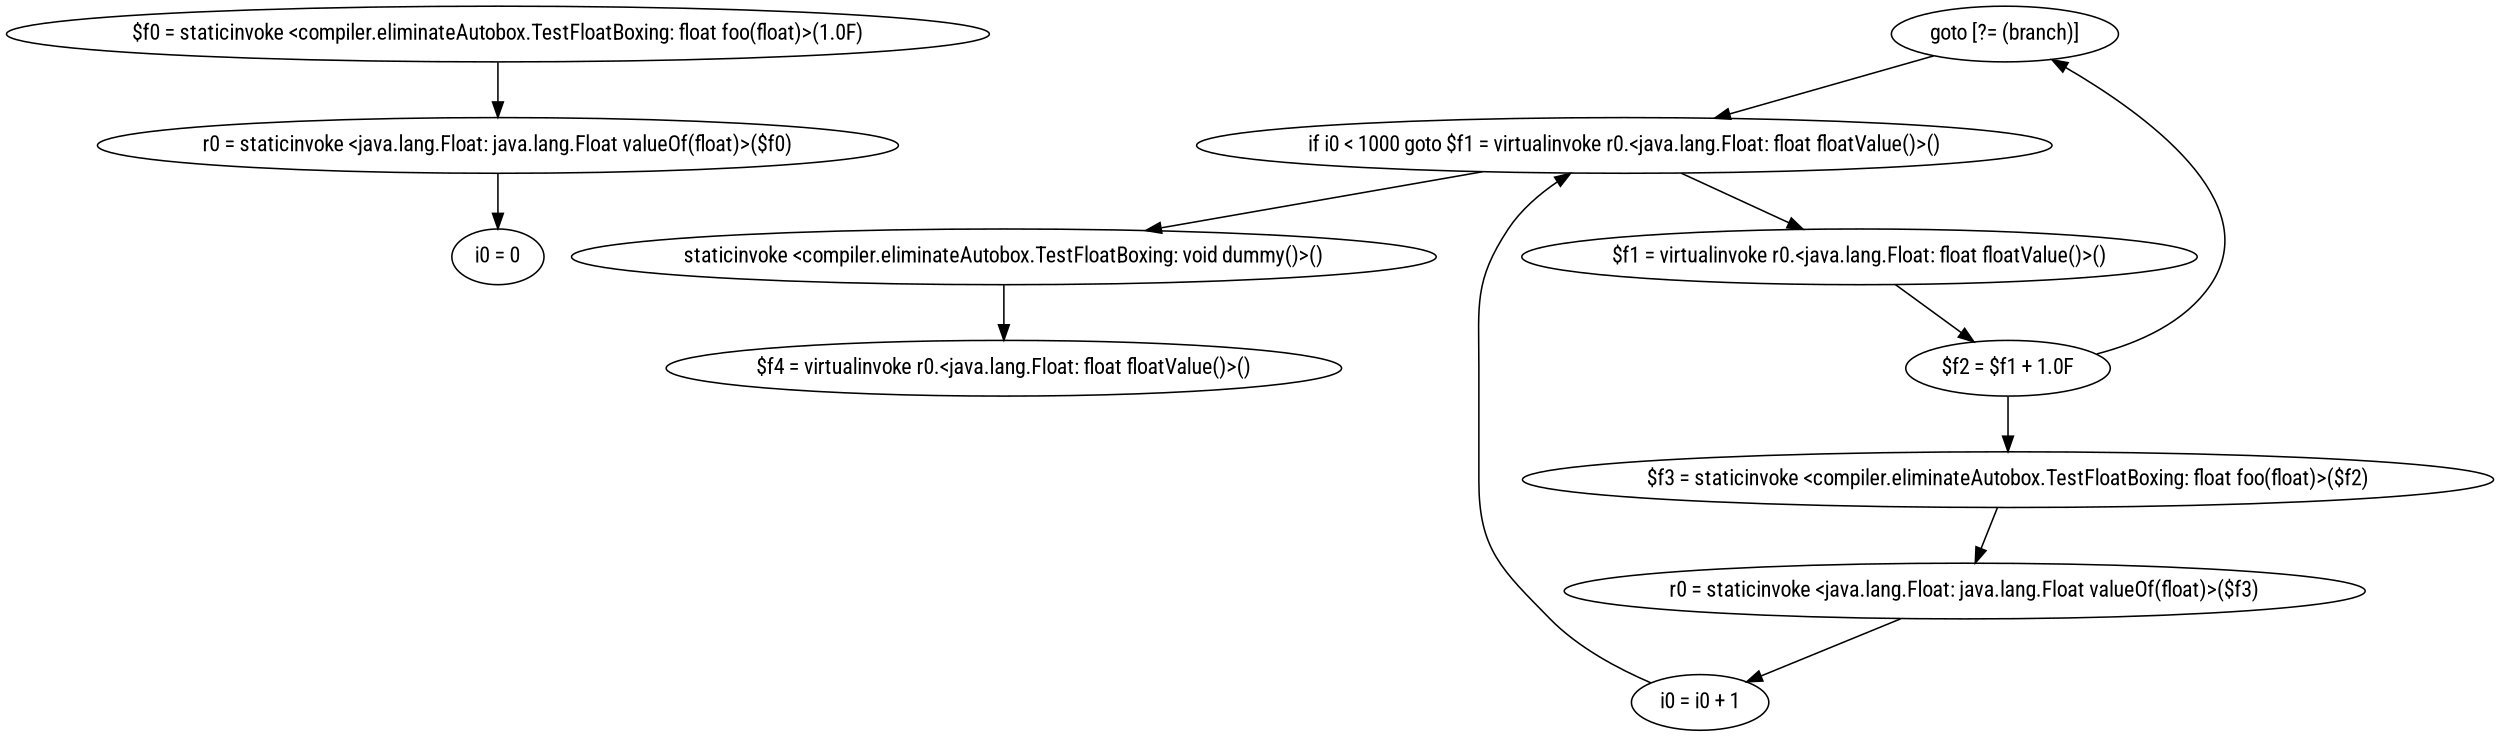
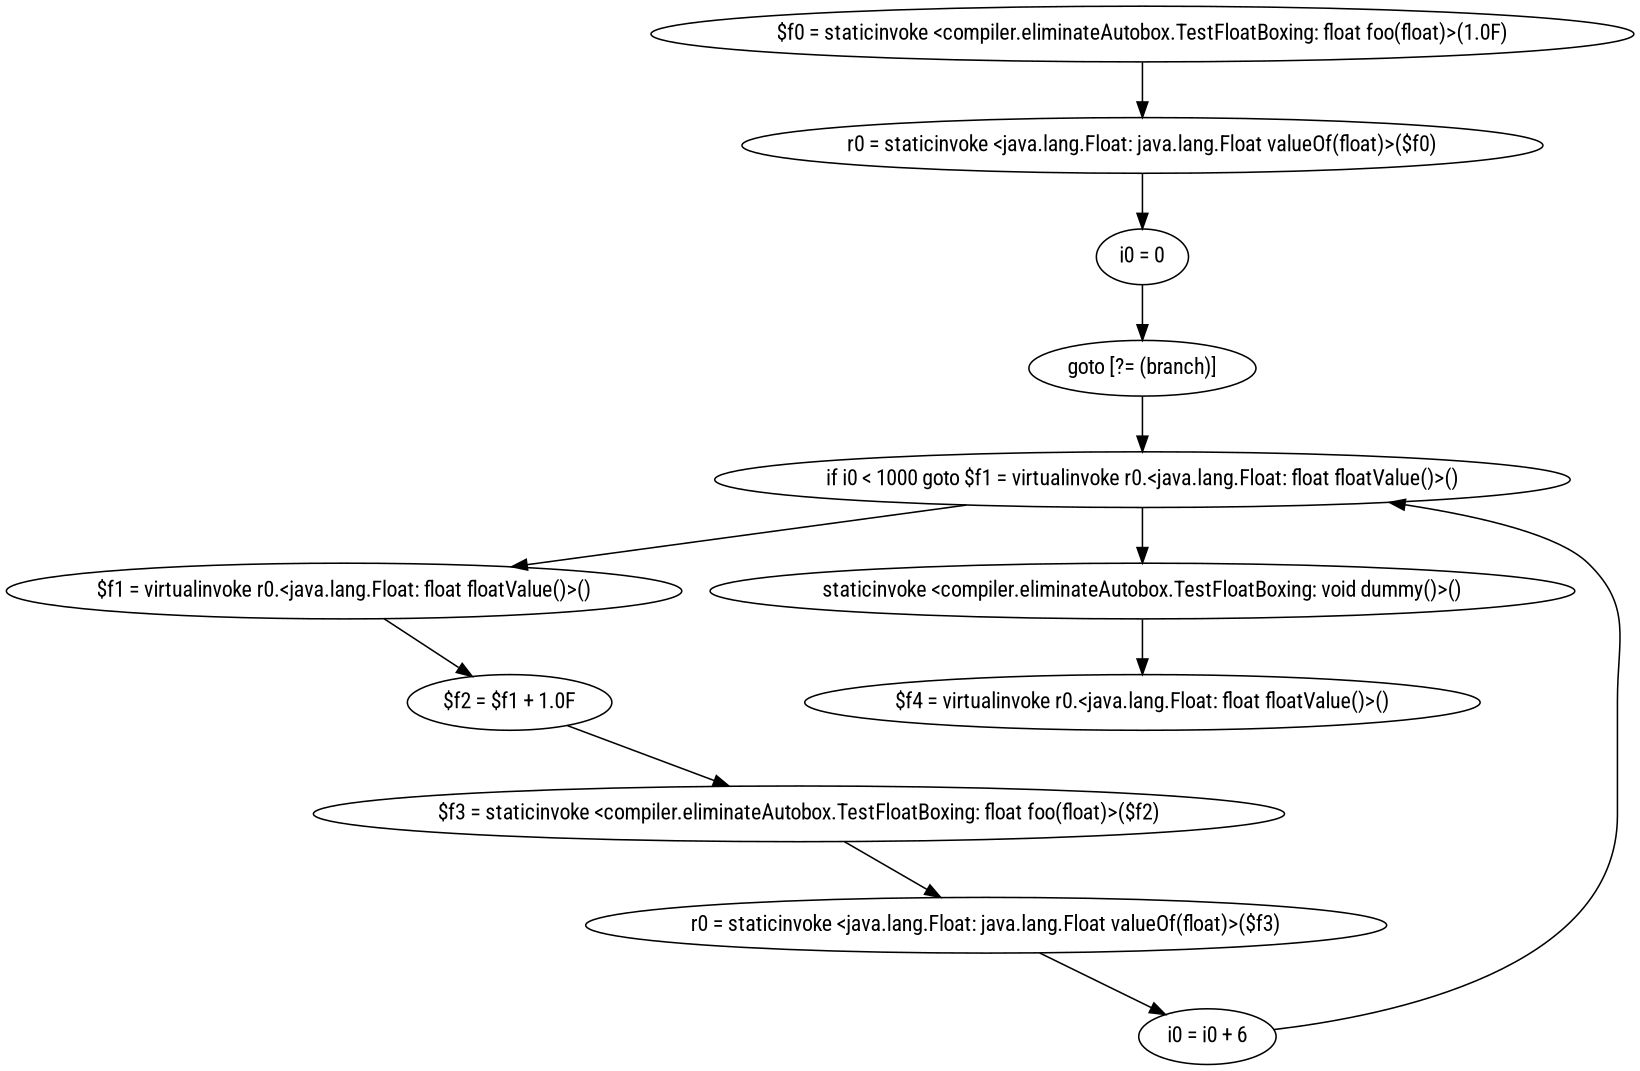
edge "$f2 = $f1 + 1.0F" -> "goto [?= (branch)]": now "i0 = 0" -> "goto [?= (branch)]"
node "i0 = i0 + 1": label "i0 = i0 + 1" -> "i0 = i0 + 6"
